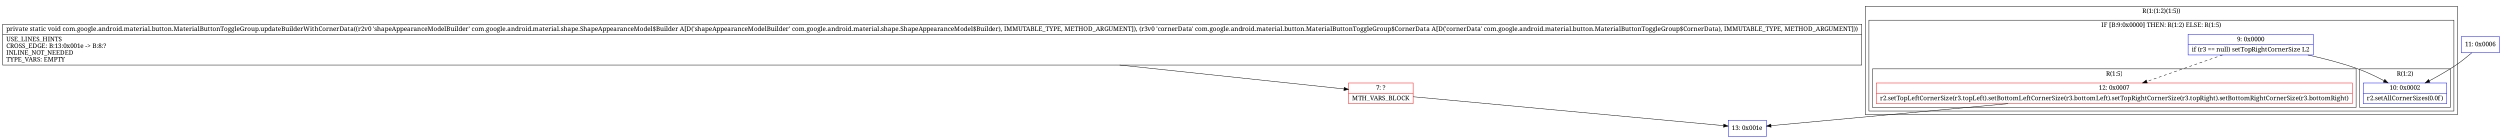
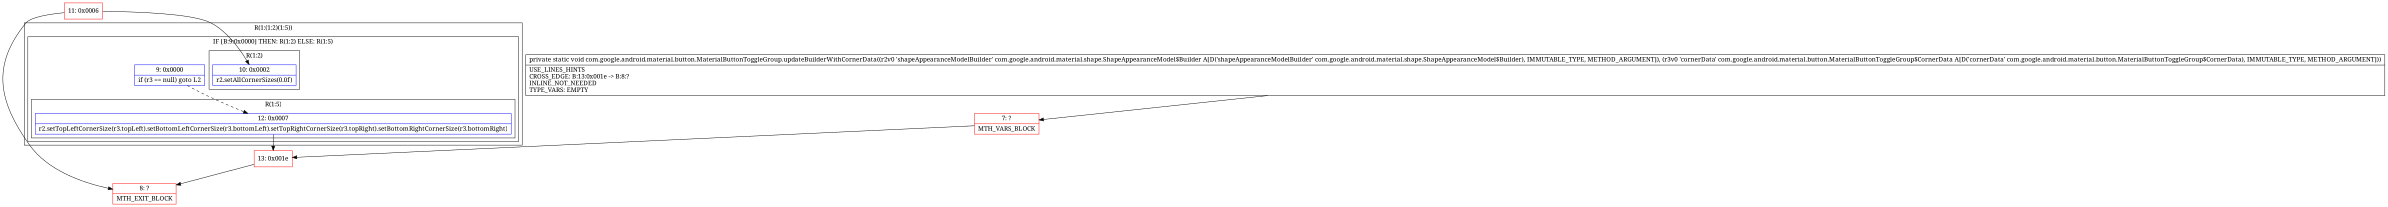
node "11: 0x0006": color blue -> red
node "9: 0x0000": text "if (r3 == null) setTopRightCornerSize L2" -> "if (r3 == null) goto L2"
edge "9: 0x0000" -> "10: 0x0002": removed
node "12: 0x0007": color red -> blue
node "13: 0x001e": color blue -> red
node "8: ?": added
